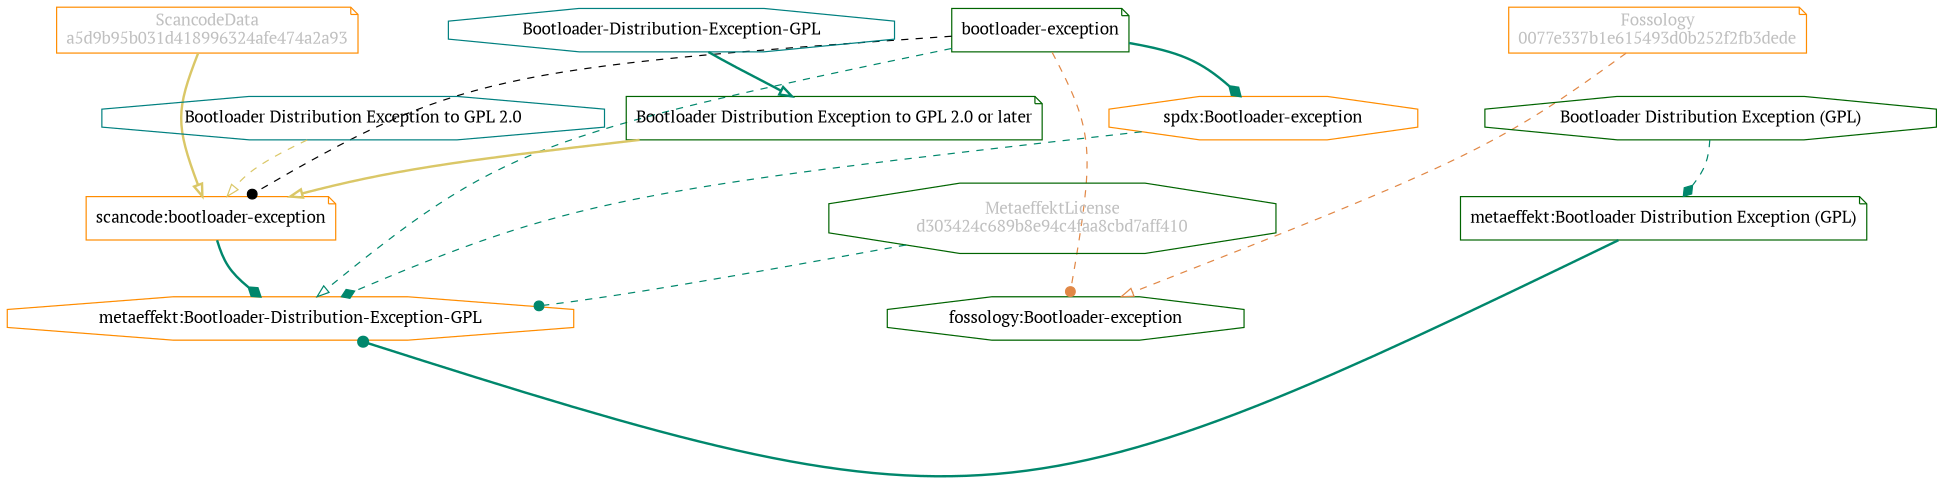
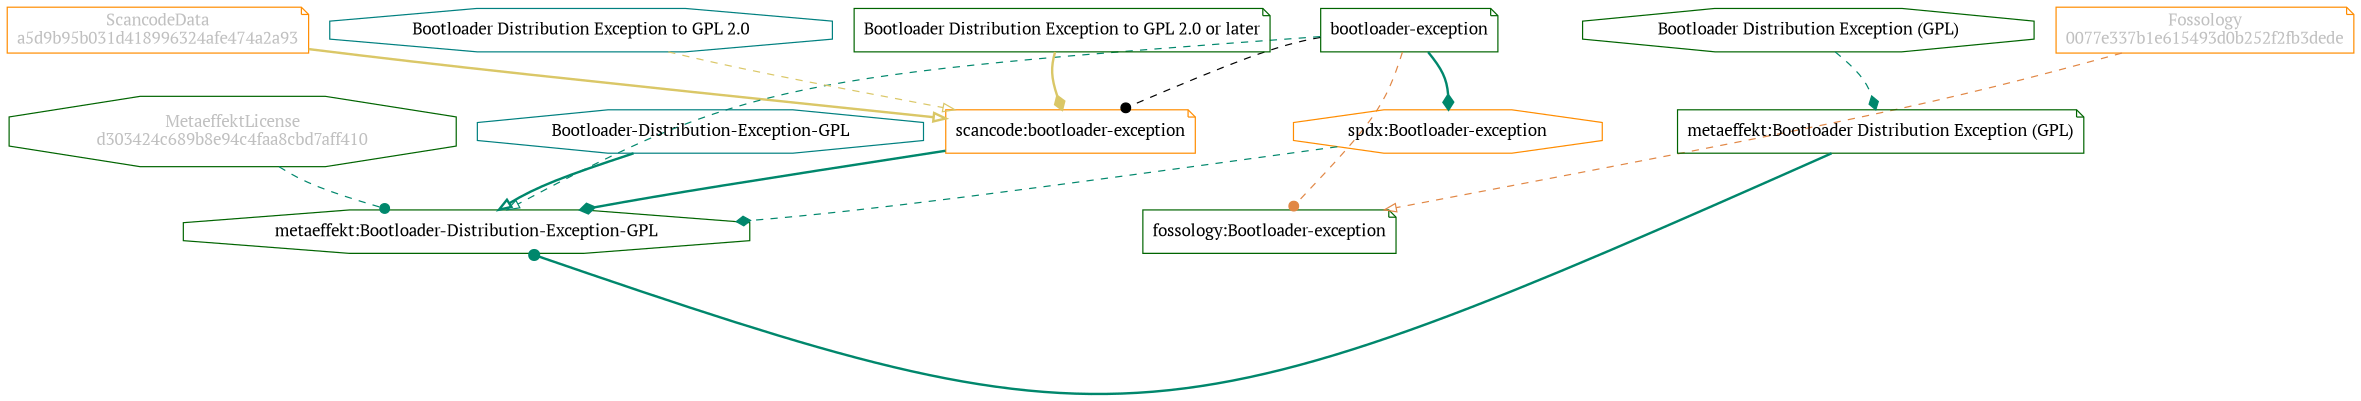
edge "Bootloader-Distribution-Exception-GPL" -> "Bootloader Distribution Exception to GPL 2.0 or later": now "Bootloader-Distribution-Exception-GPL" -> "metaeffekt:Bootloader-Distribution-Exception-GPL"
edge "Bootloader Distribution Exception to GPL 2.0 or later" -> "scancode:bootloader-exception": arrowhead onormal -> diamond
node "metaeffekt:Bootloader-Distribution-Exception-GPL": color darkorange -> darkgreen
node "fossology:Bootloader-exception": shape octagon -> note
